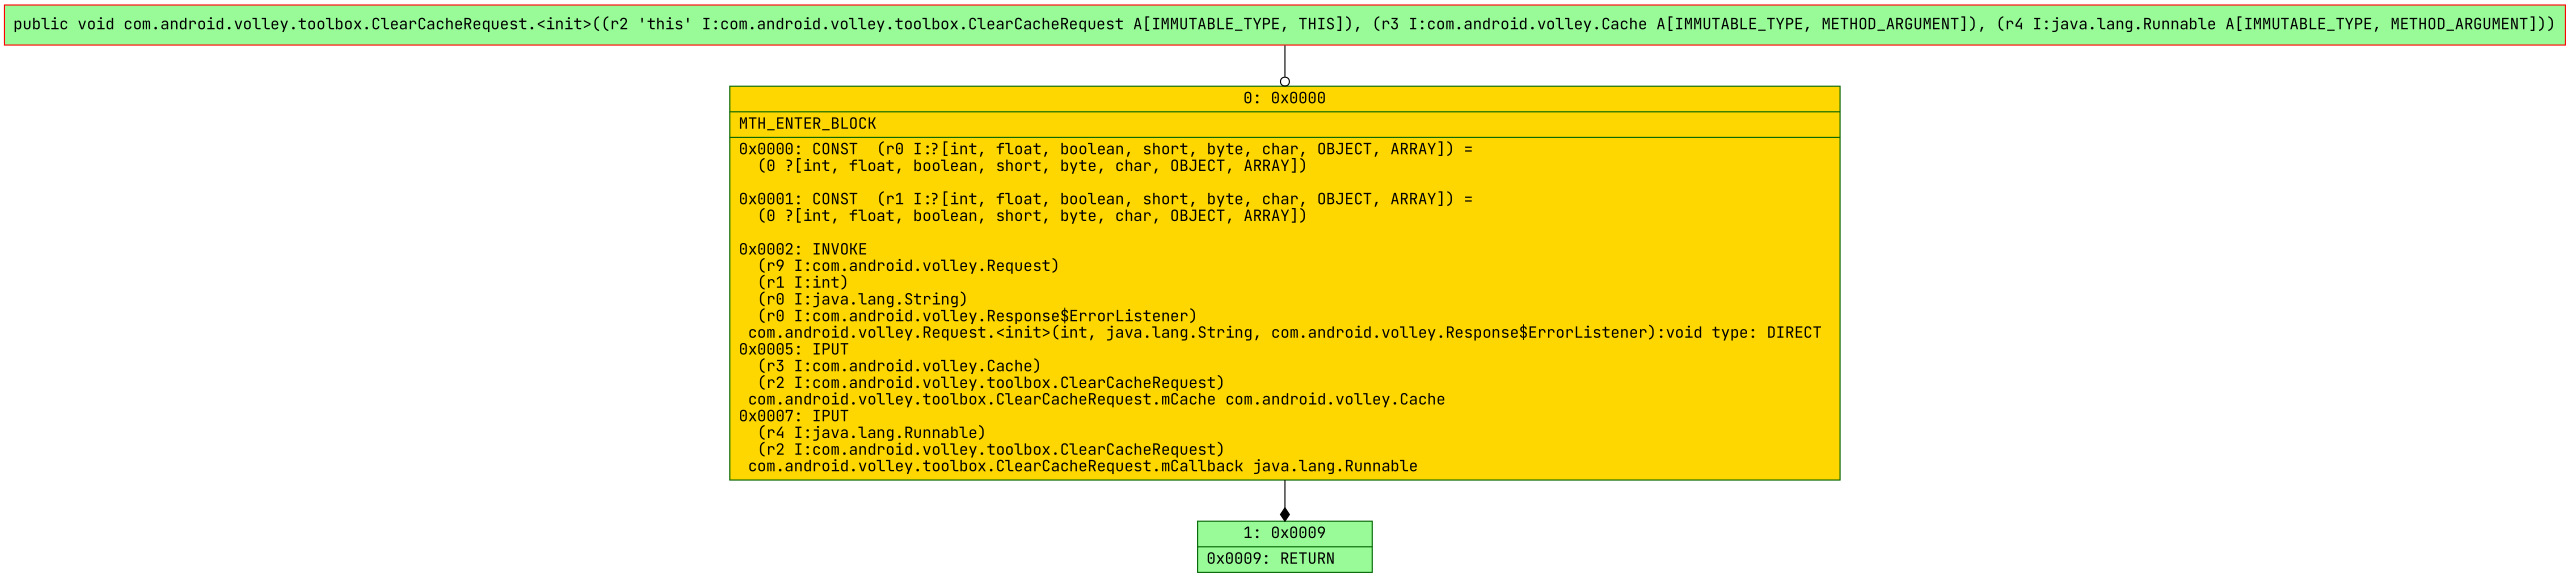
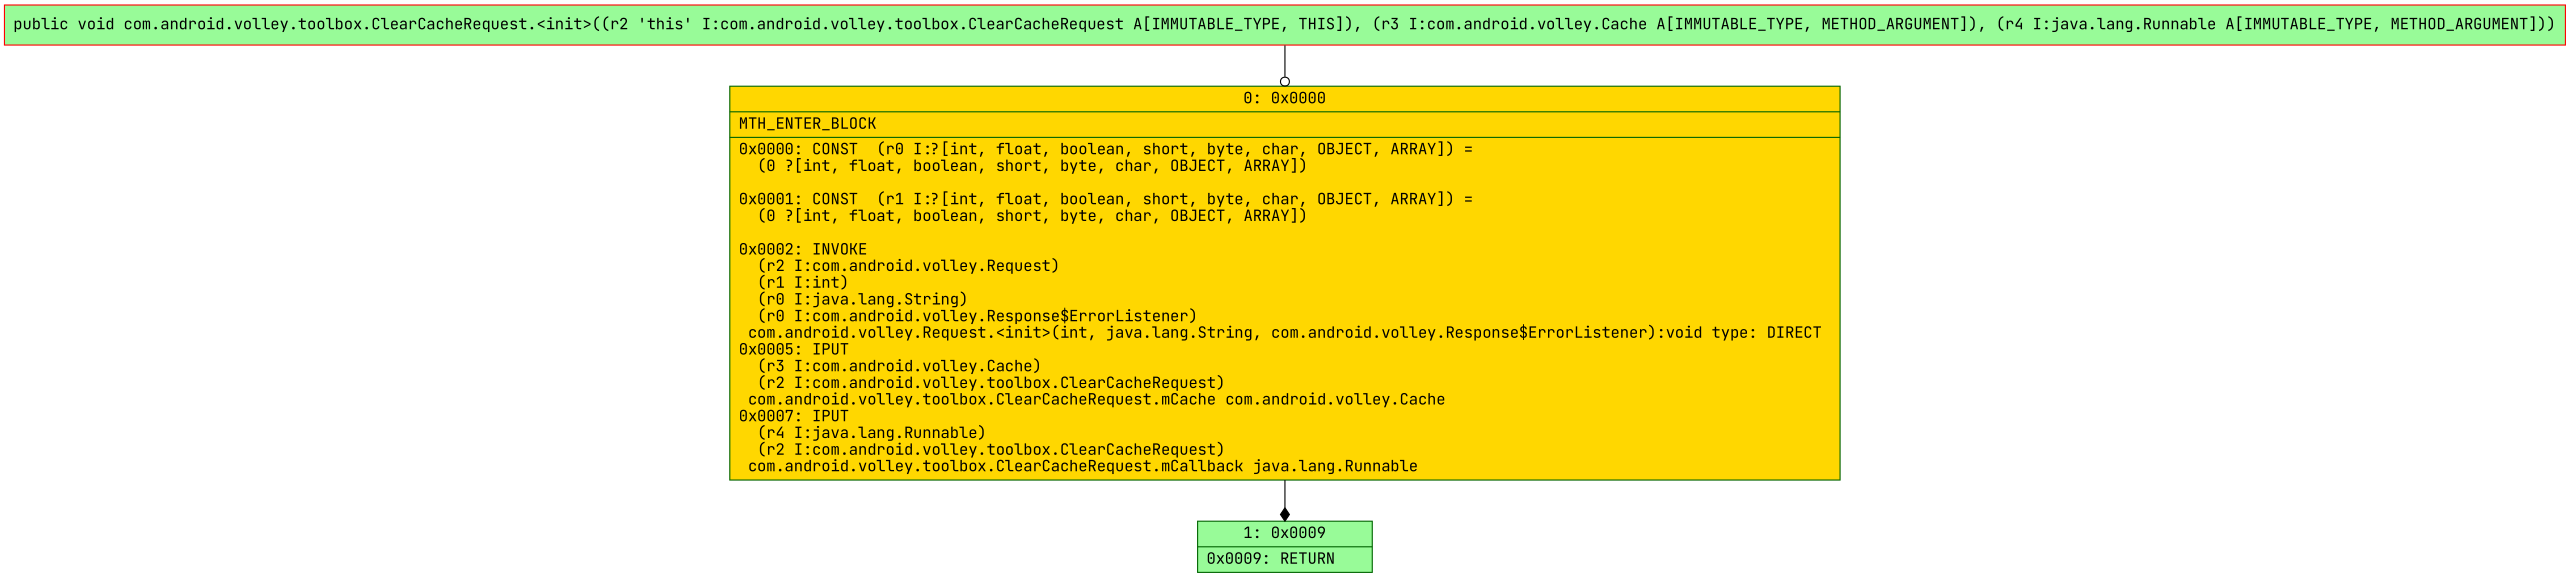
node "0: 0x0000": text "(r9 I:com.android.volley.Request)" -> "(r2 I:com.android.volley.Request)"
